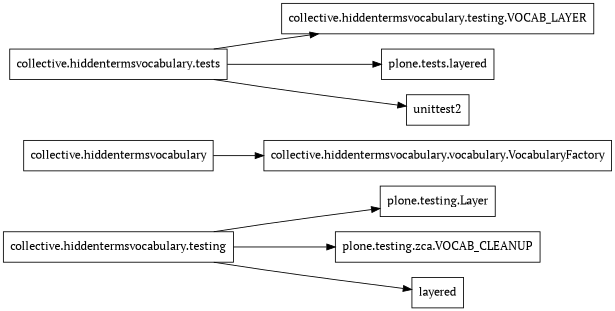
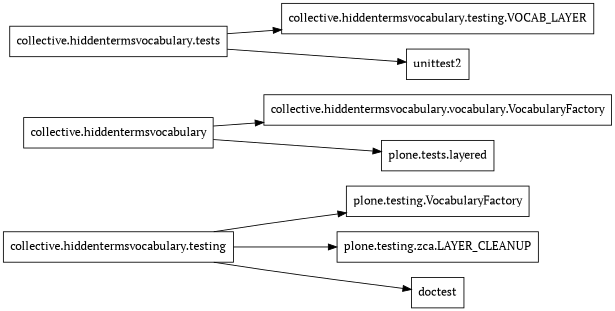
edge "collective.hiddentermsvocabulary.tests" -> "plone.tests.layered": now "collective.hiddentermsvocabulary" -> "plone.tests.layered"
node "plone.testing.Layer": label "plone.testing.Layer" -> "plone.testing.VocabularyFactory"
node "plone.testing.zca.VOCAB_CLEANUP": label "plone.testing.zca.VOCAB_CLEANUP" -> "plone.testing.zca.LAYER_CLEANUP"
node "layered": label "layered" -> "doctest"
